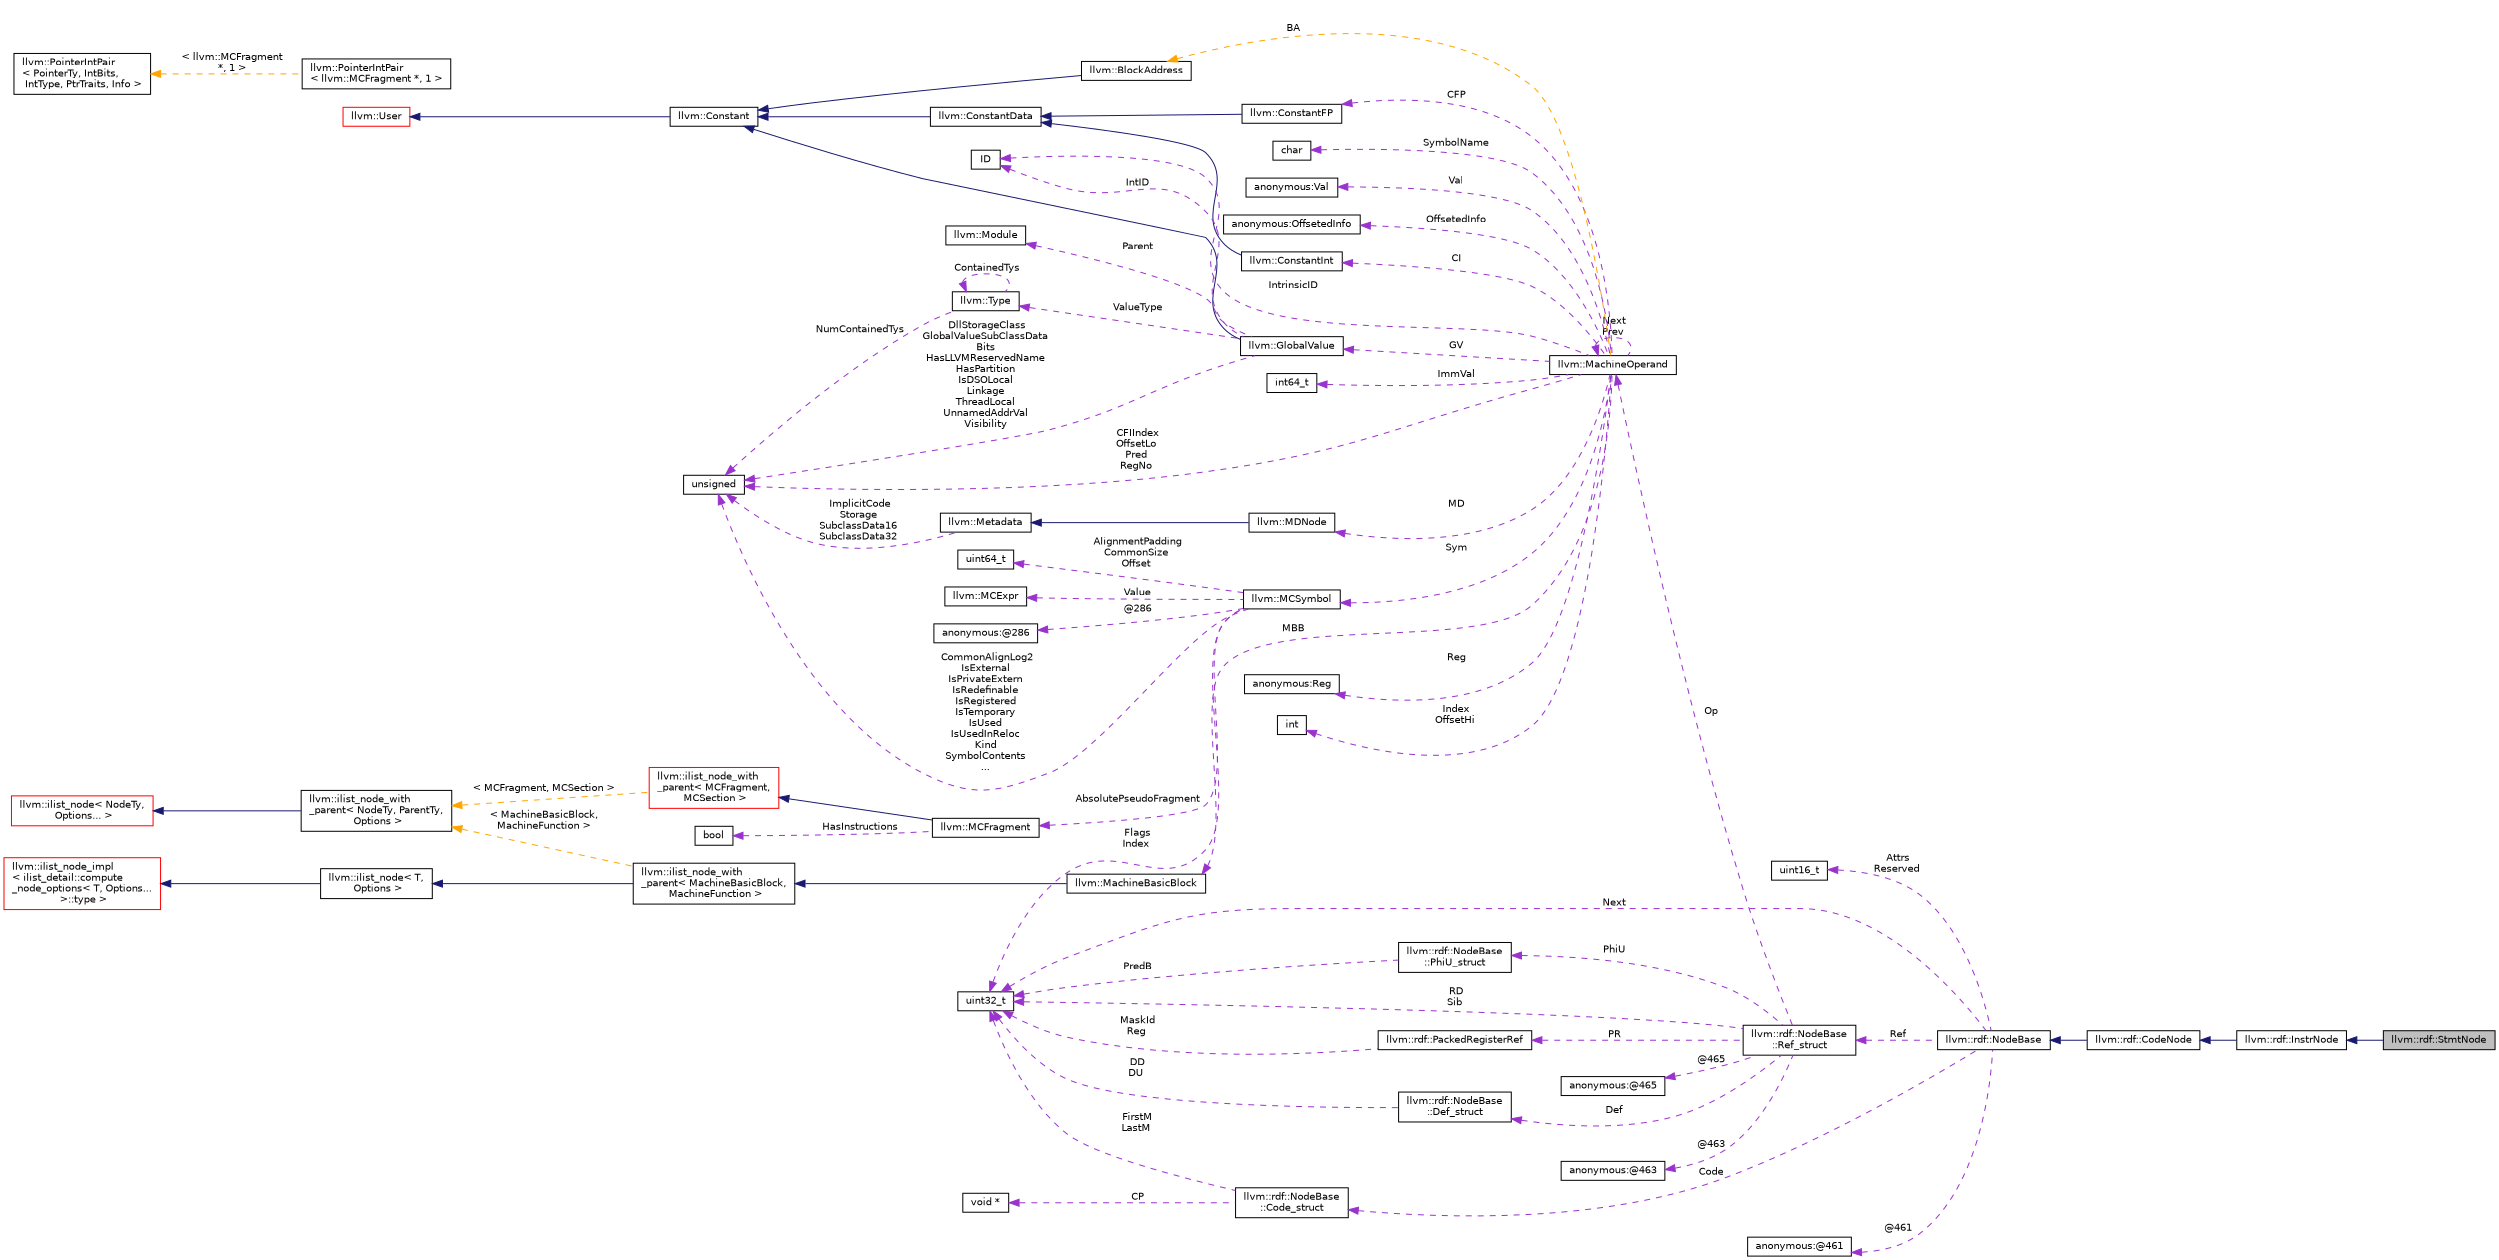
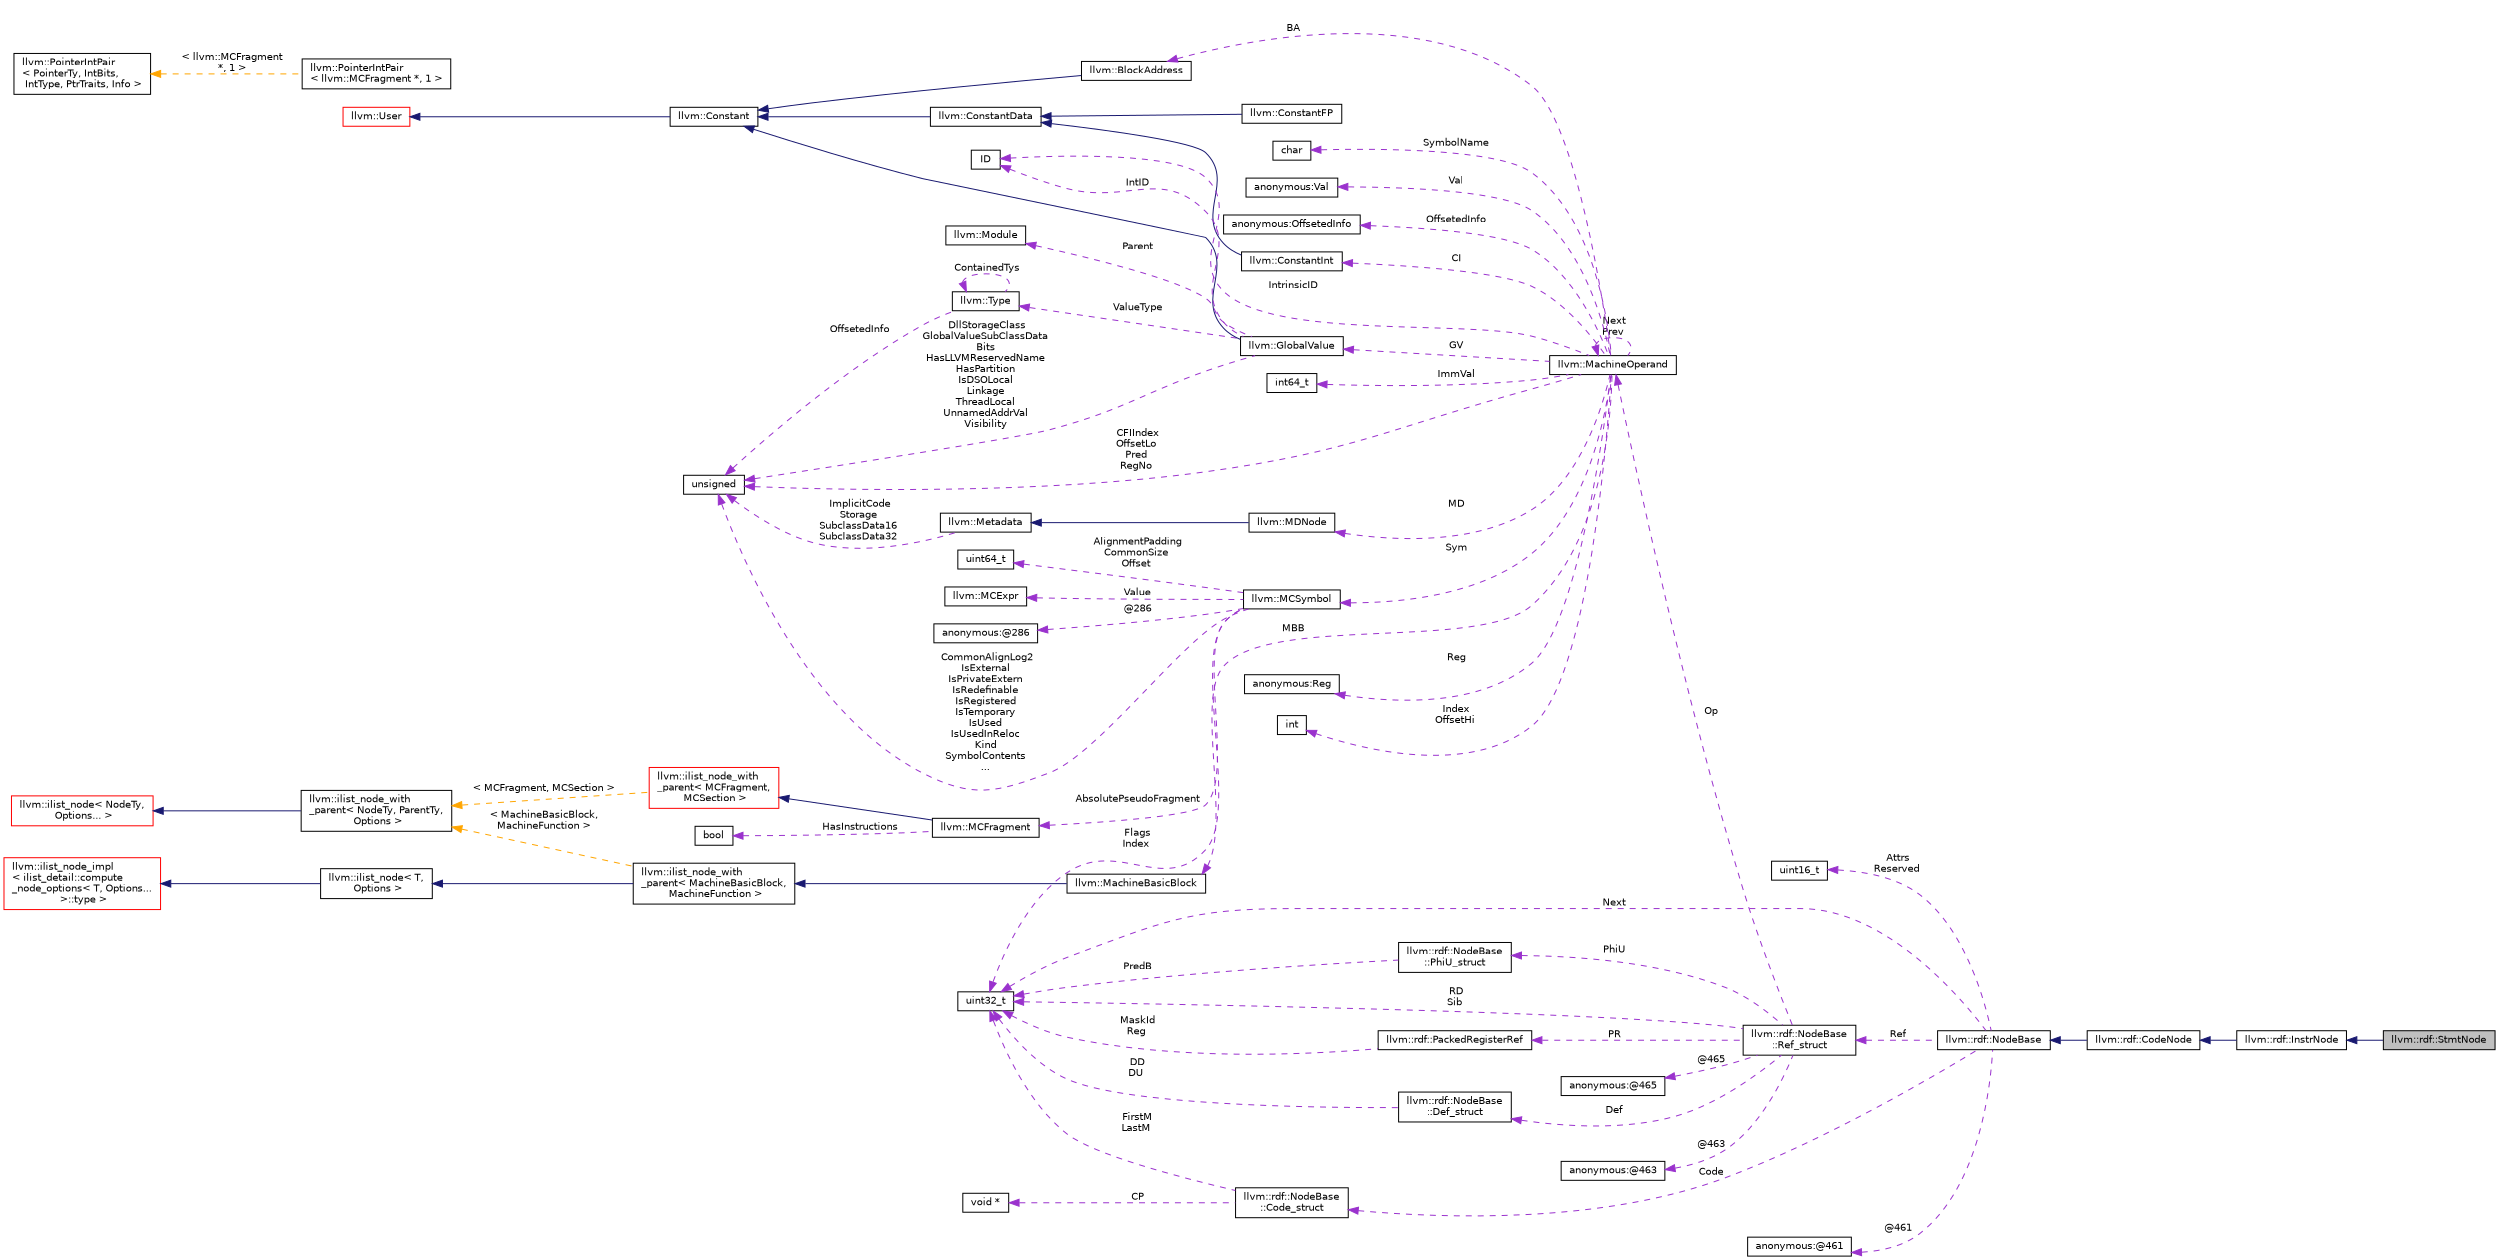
edge "llvm::MachineOperand" -> "llvm::BlockAddress": color orange -> darkorchid3
edge "llvm::MachineOperand" -> "llvm::ConstantFP": removed, label "CFP"
edge "llvm::Type" -> "unsigned": label " NumContainedTys" -> " OffsetedInfo"
